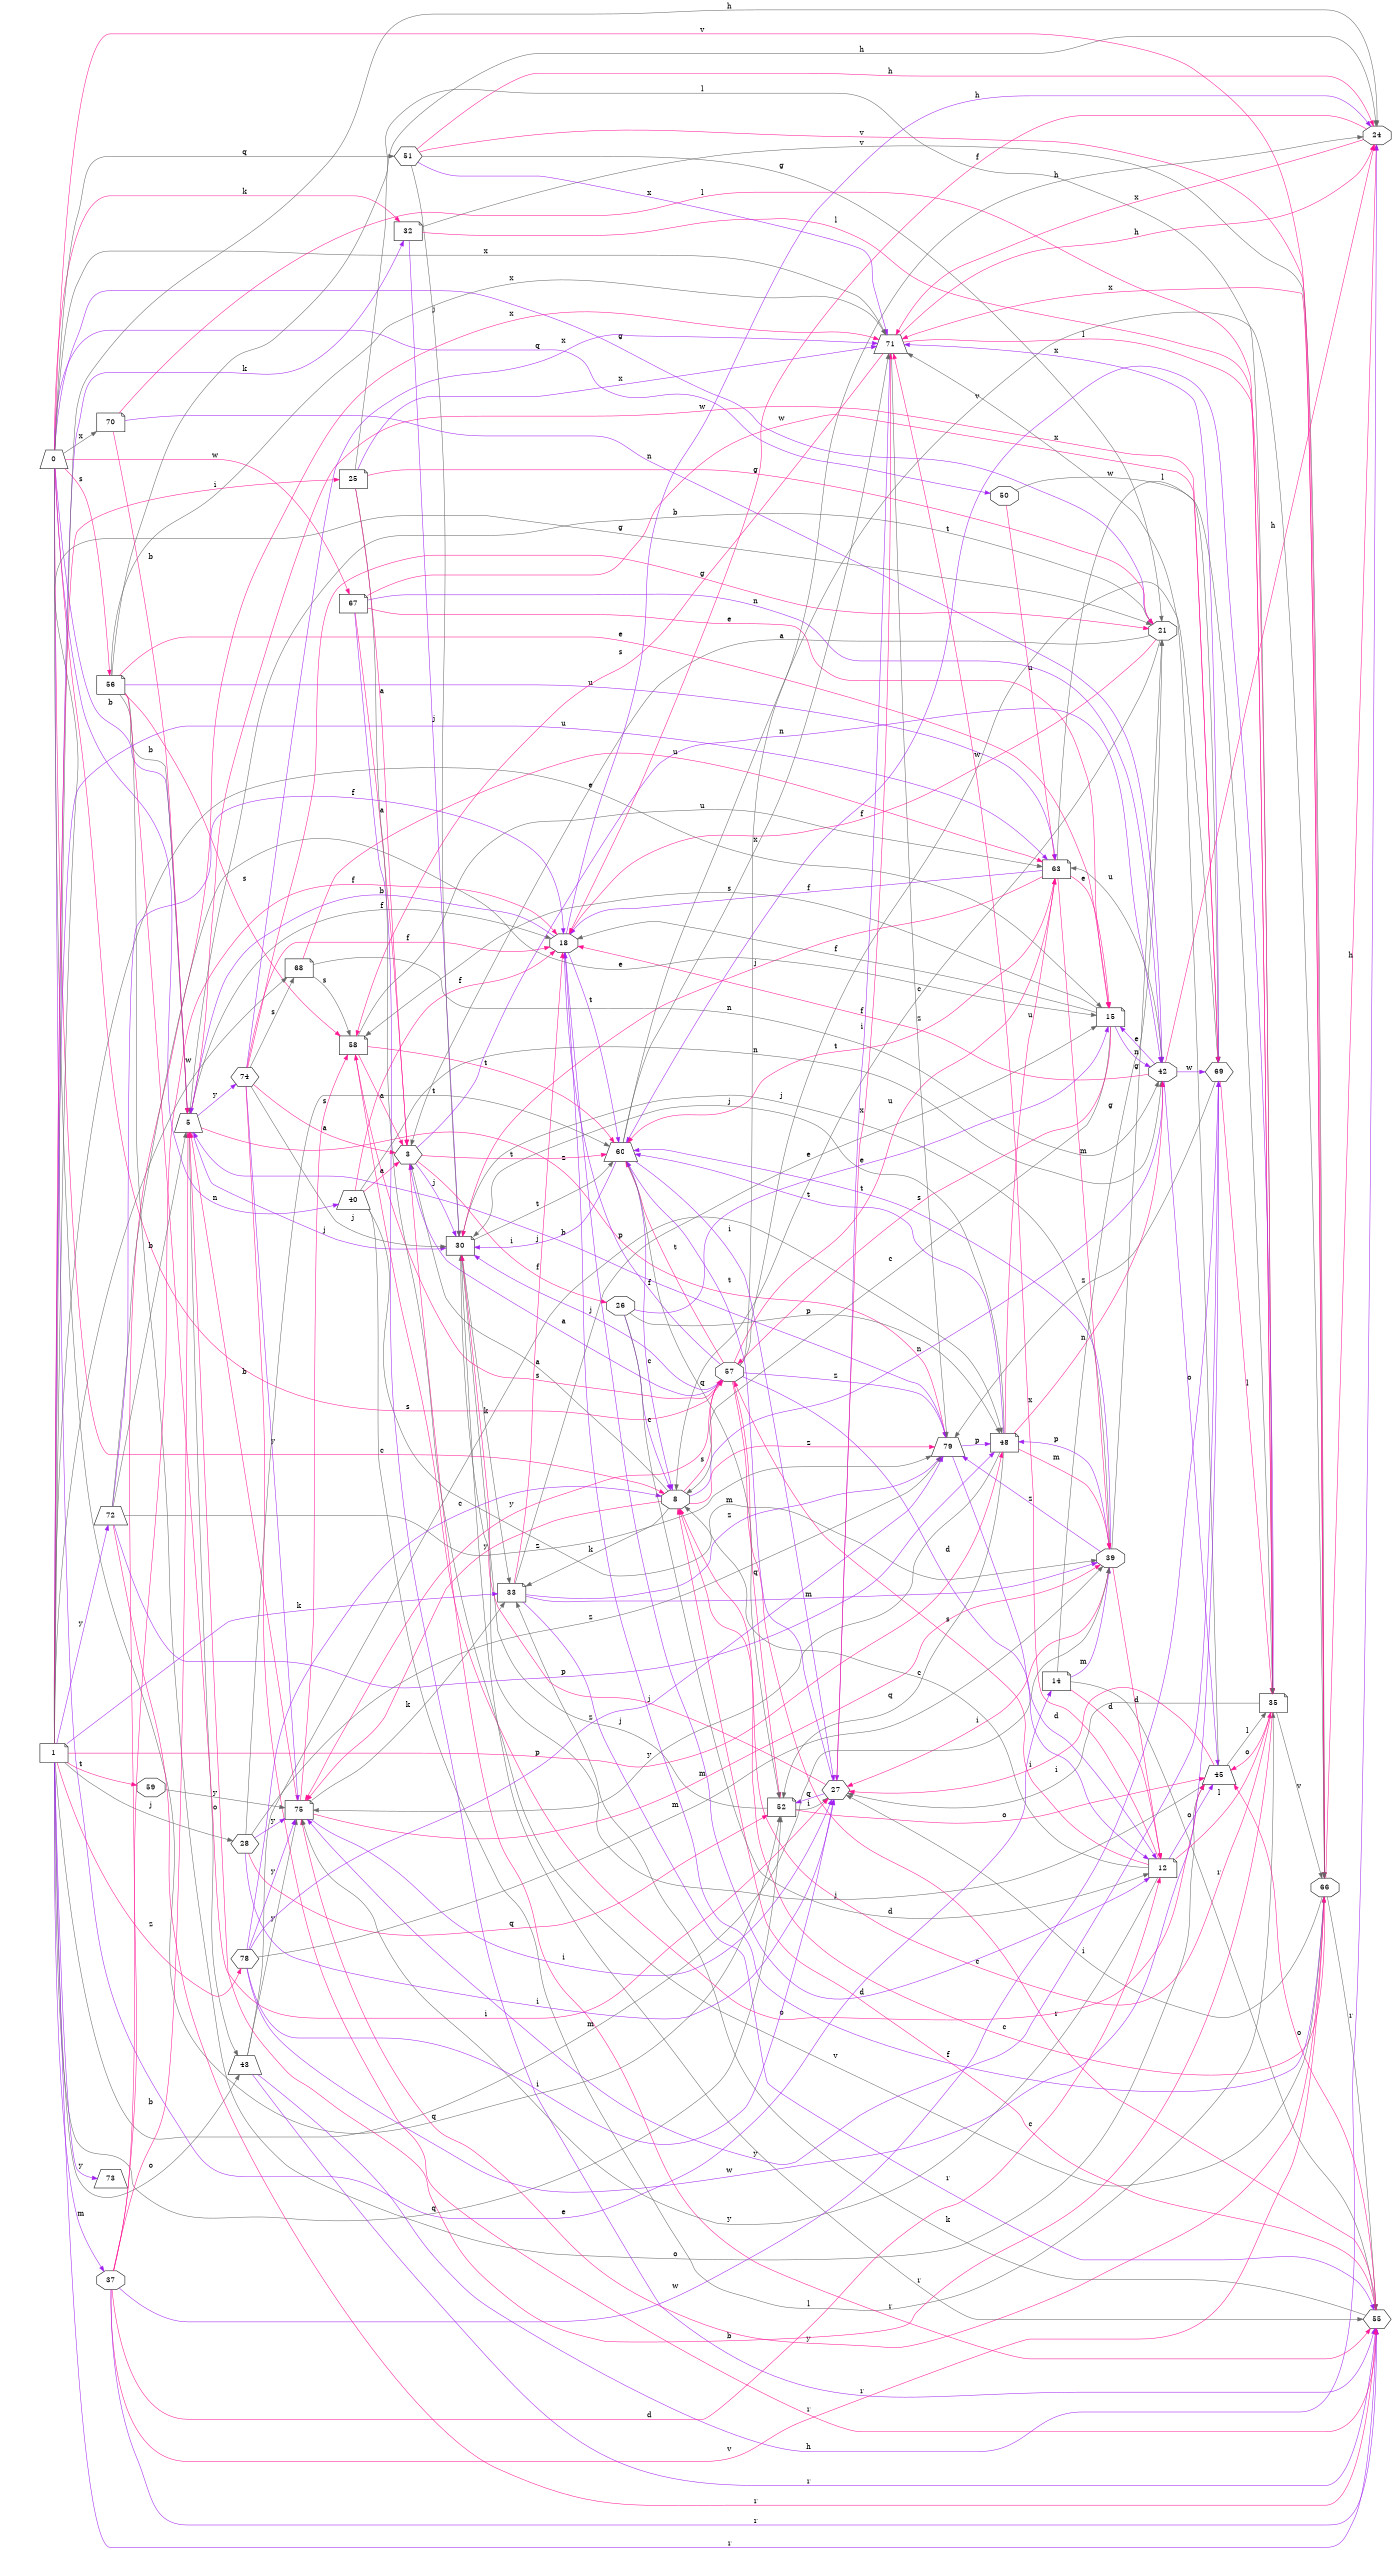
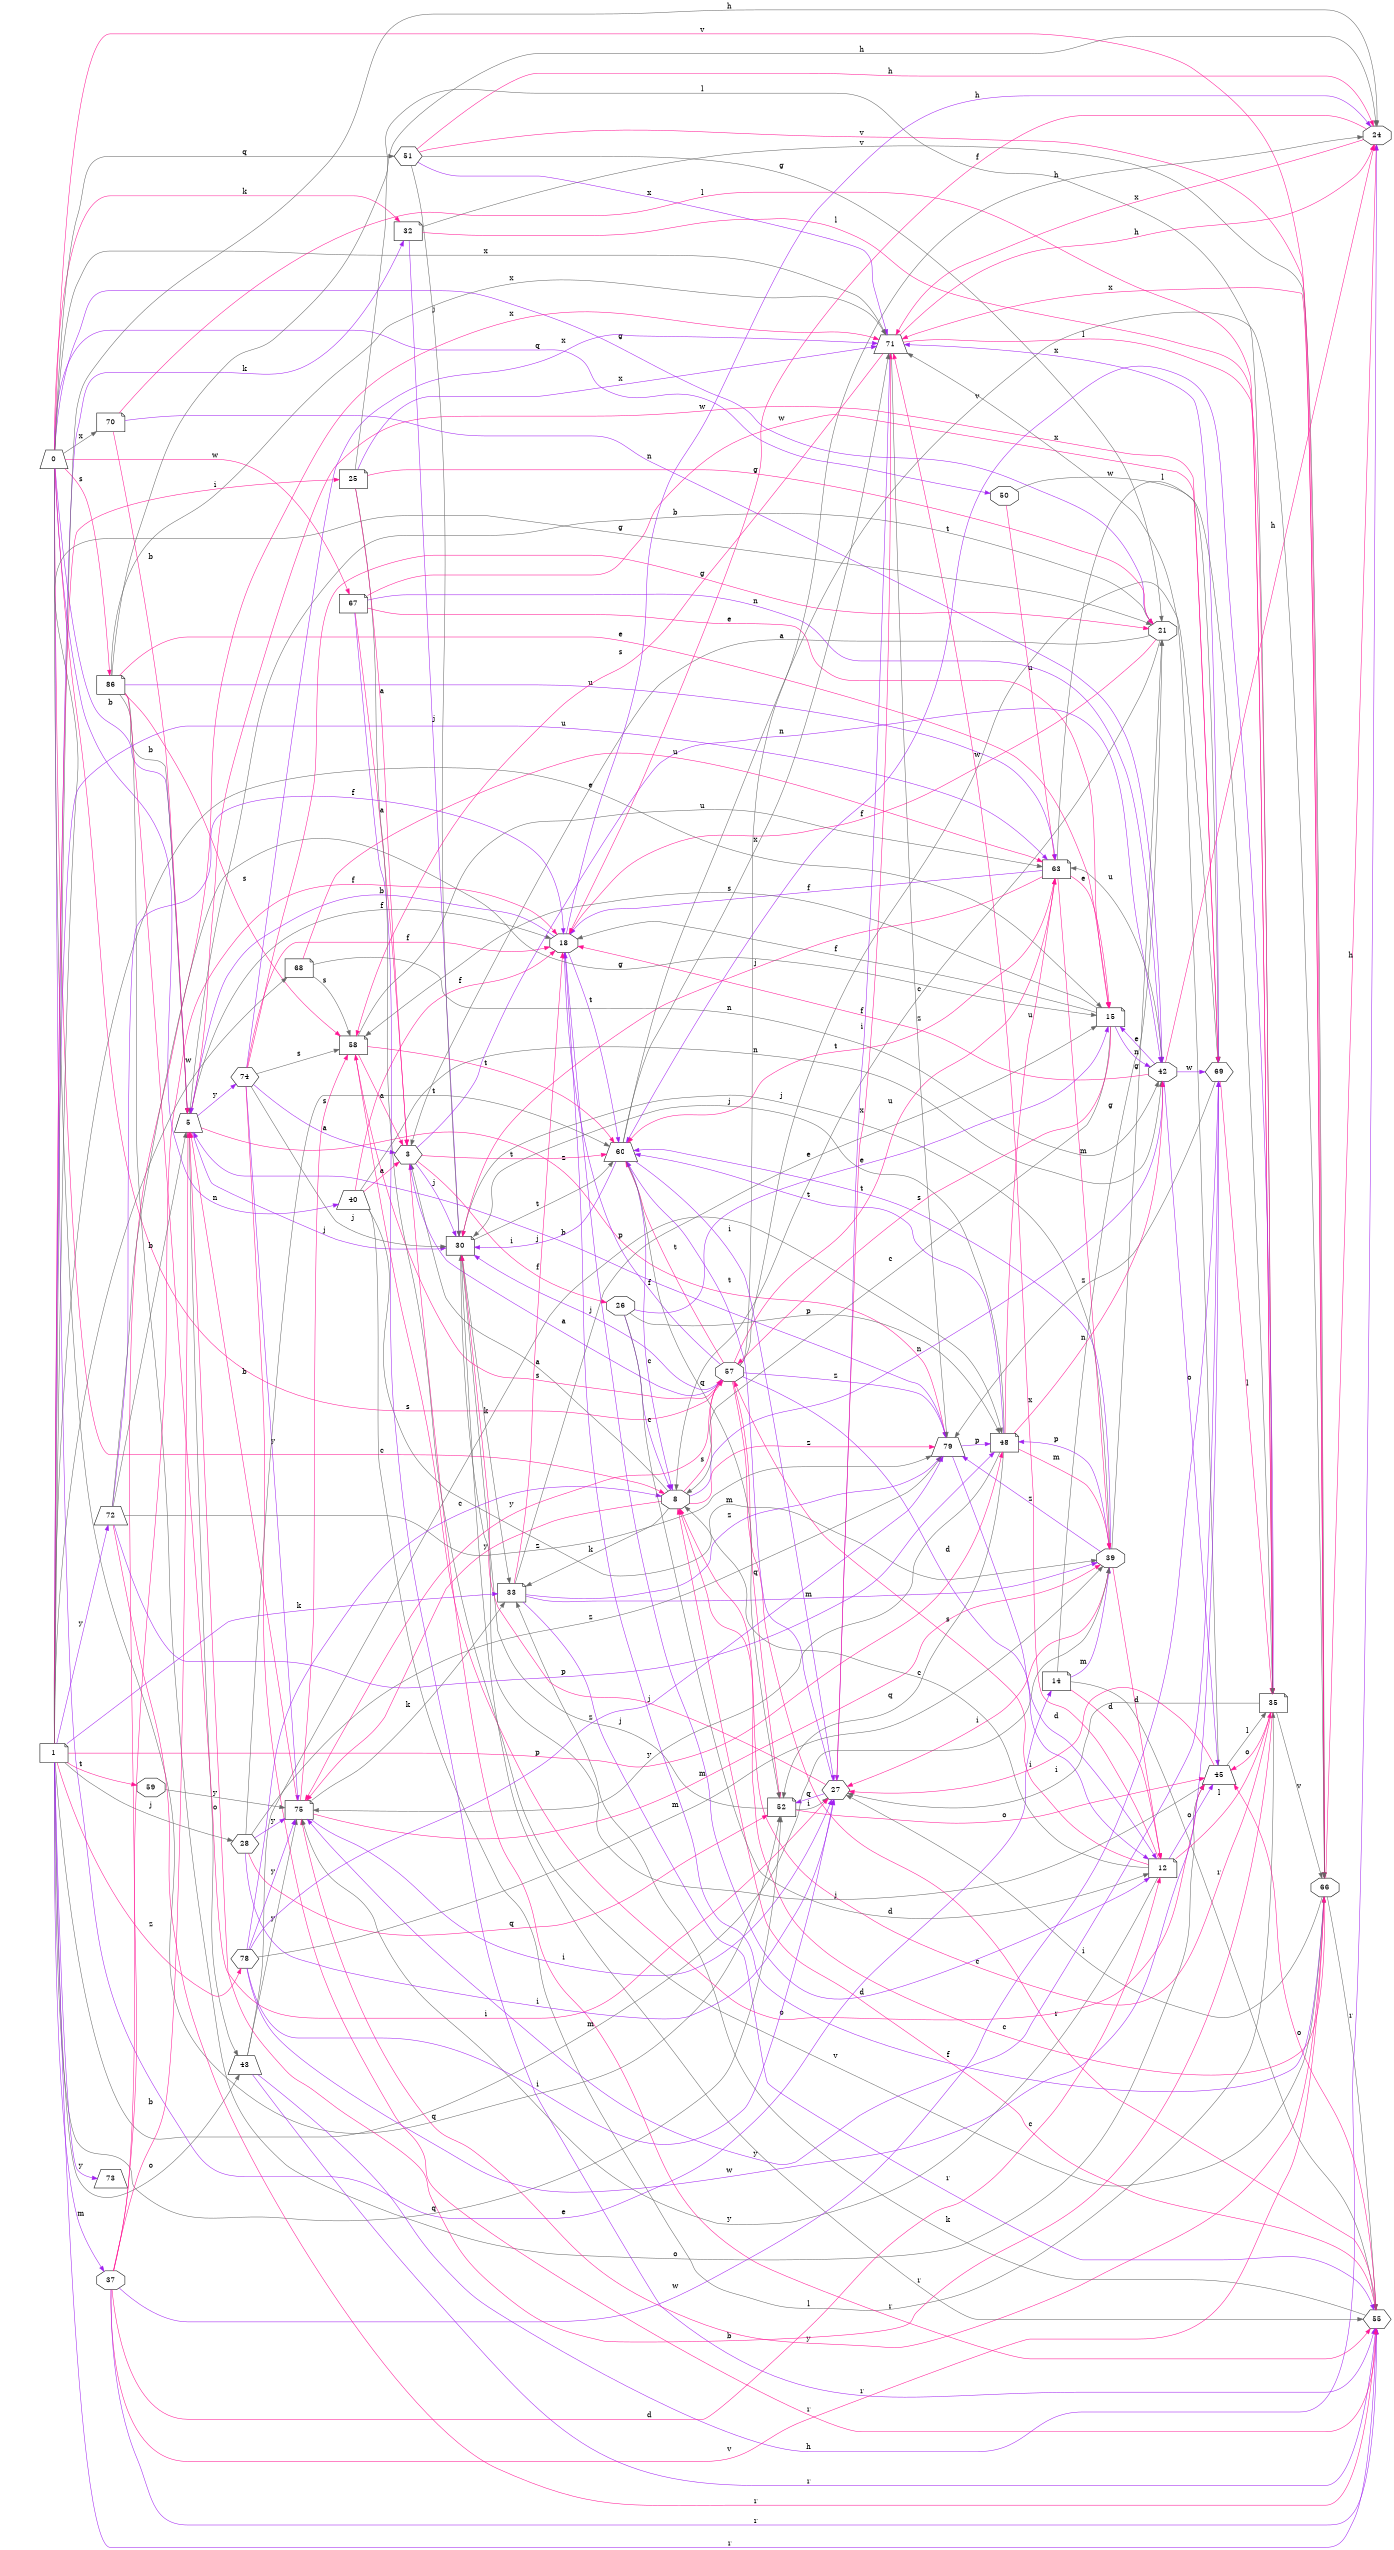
node "56": label "56" -> "86"
edge "72" -> "15": label "e" -> "g"
edge "74" -> "68": now "74" -> "58"
edge "74" -> "3": color deeppink -> purple
